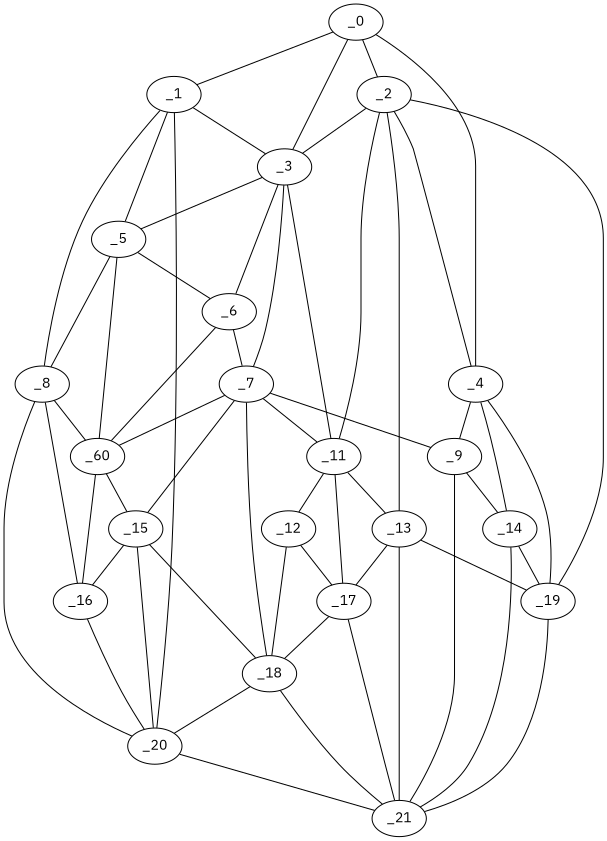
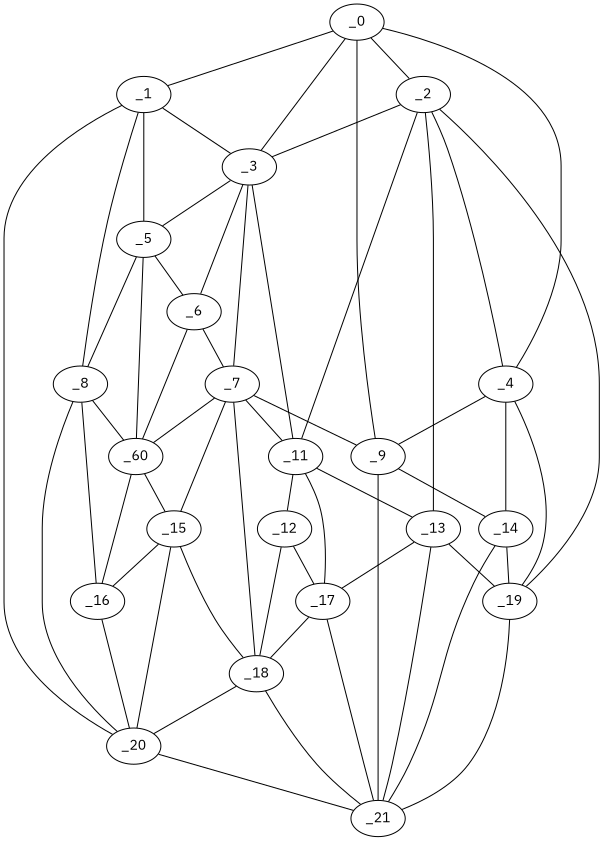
edge "_0" -- "_9": added
